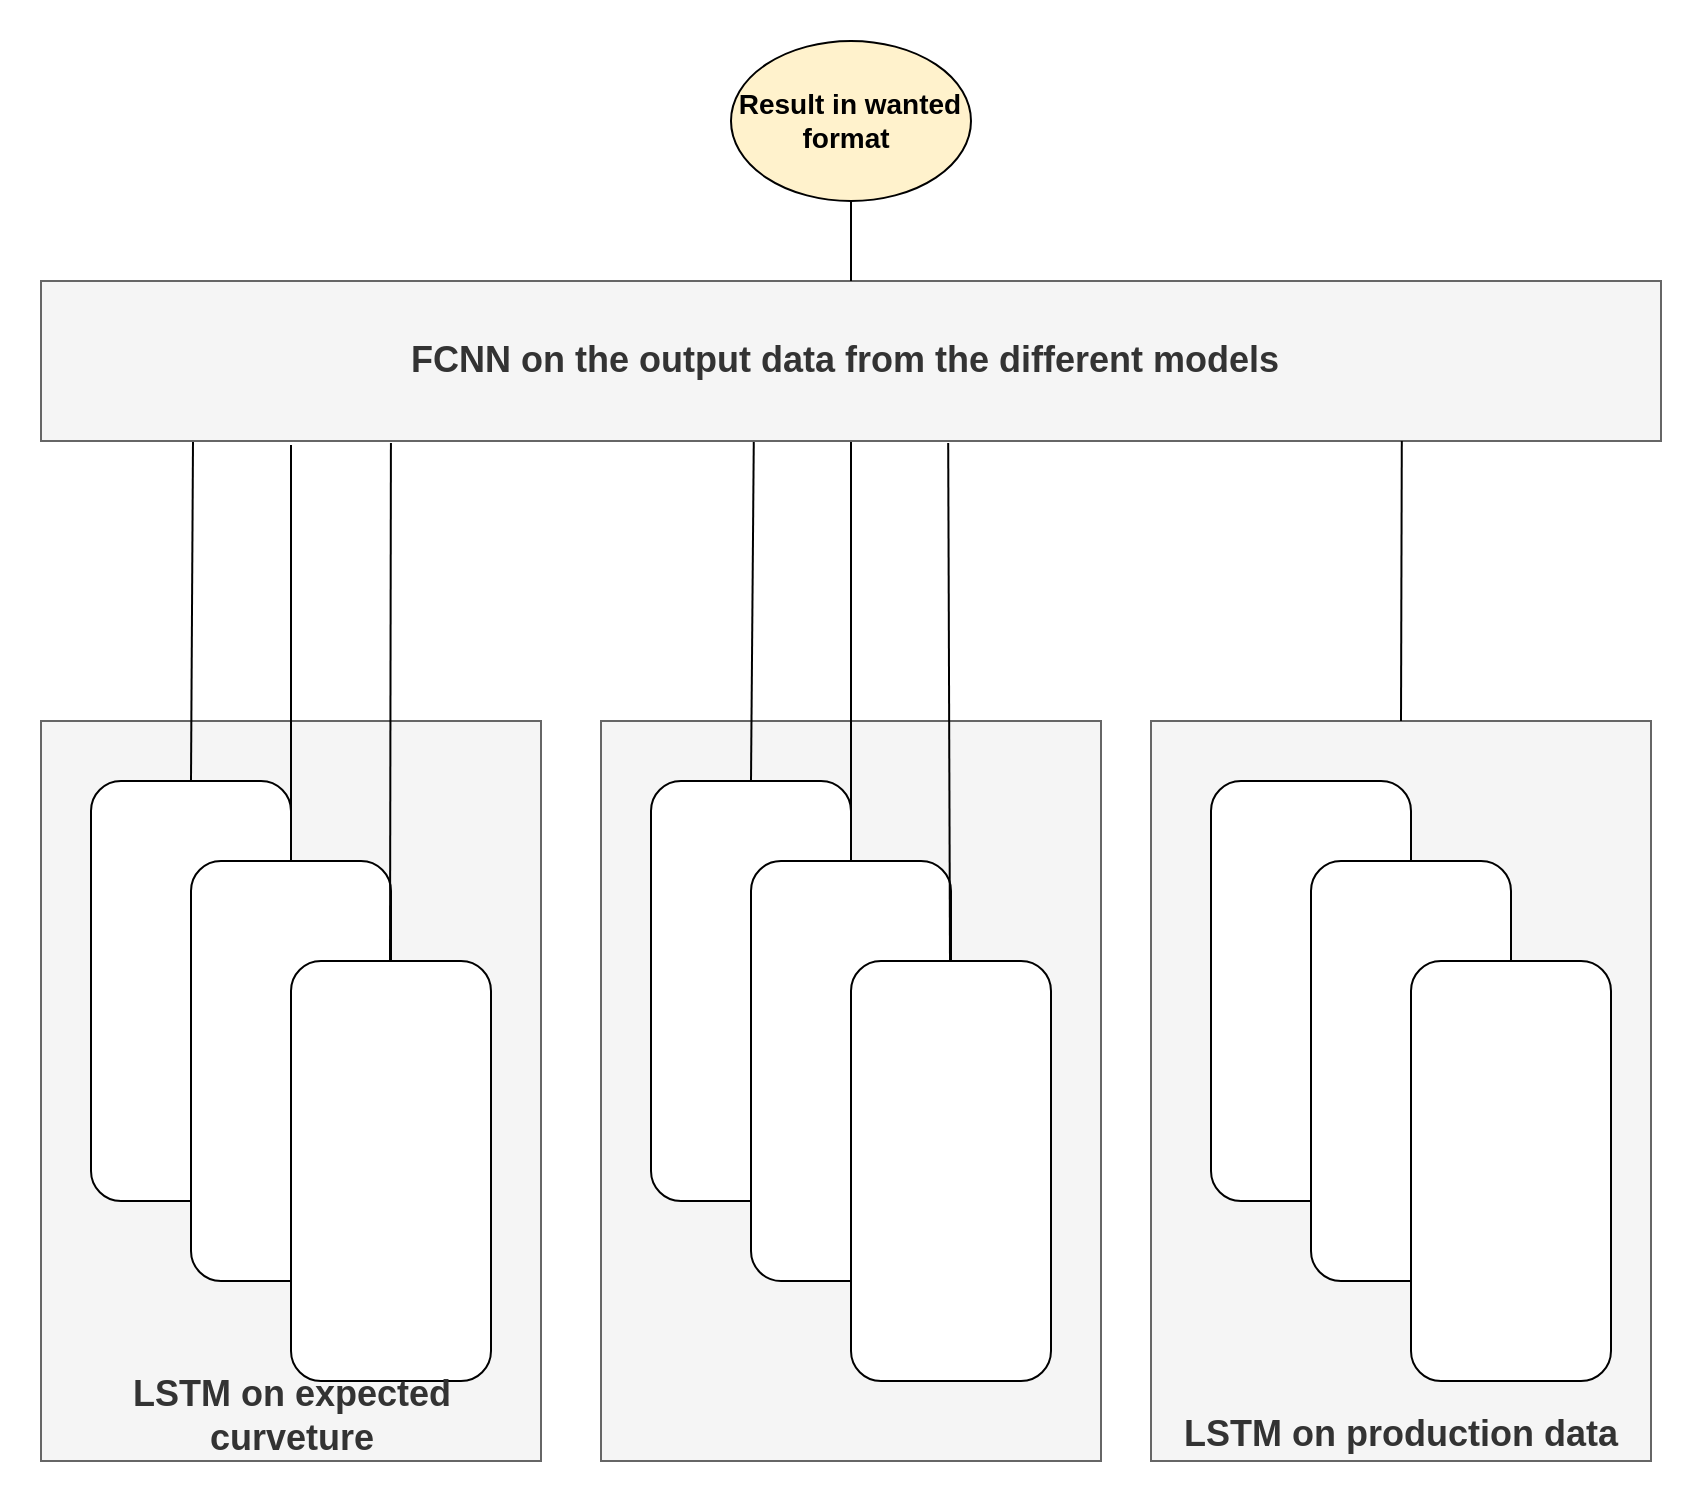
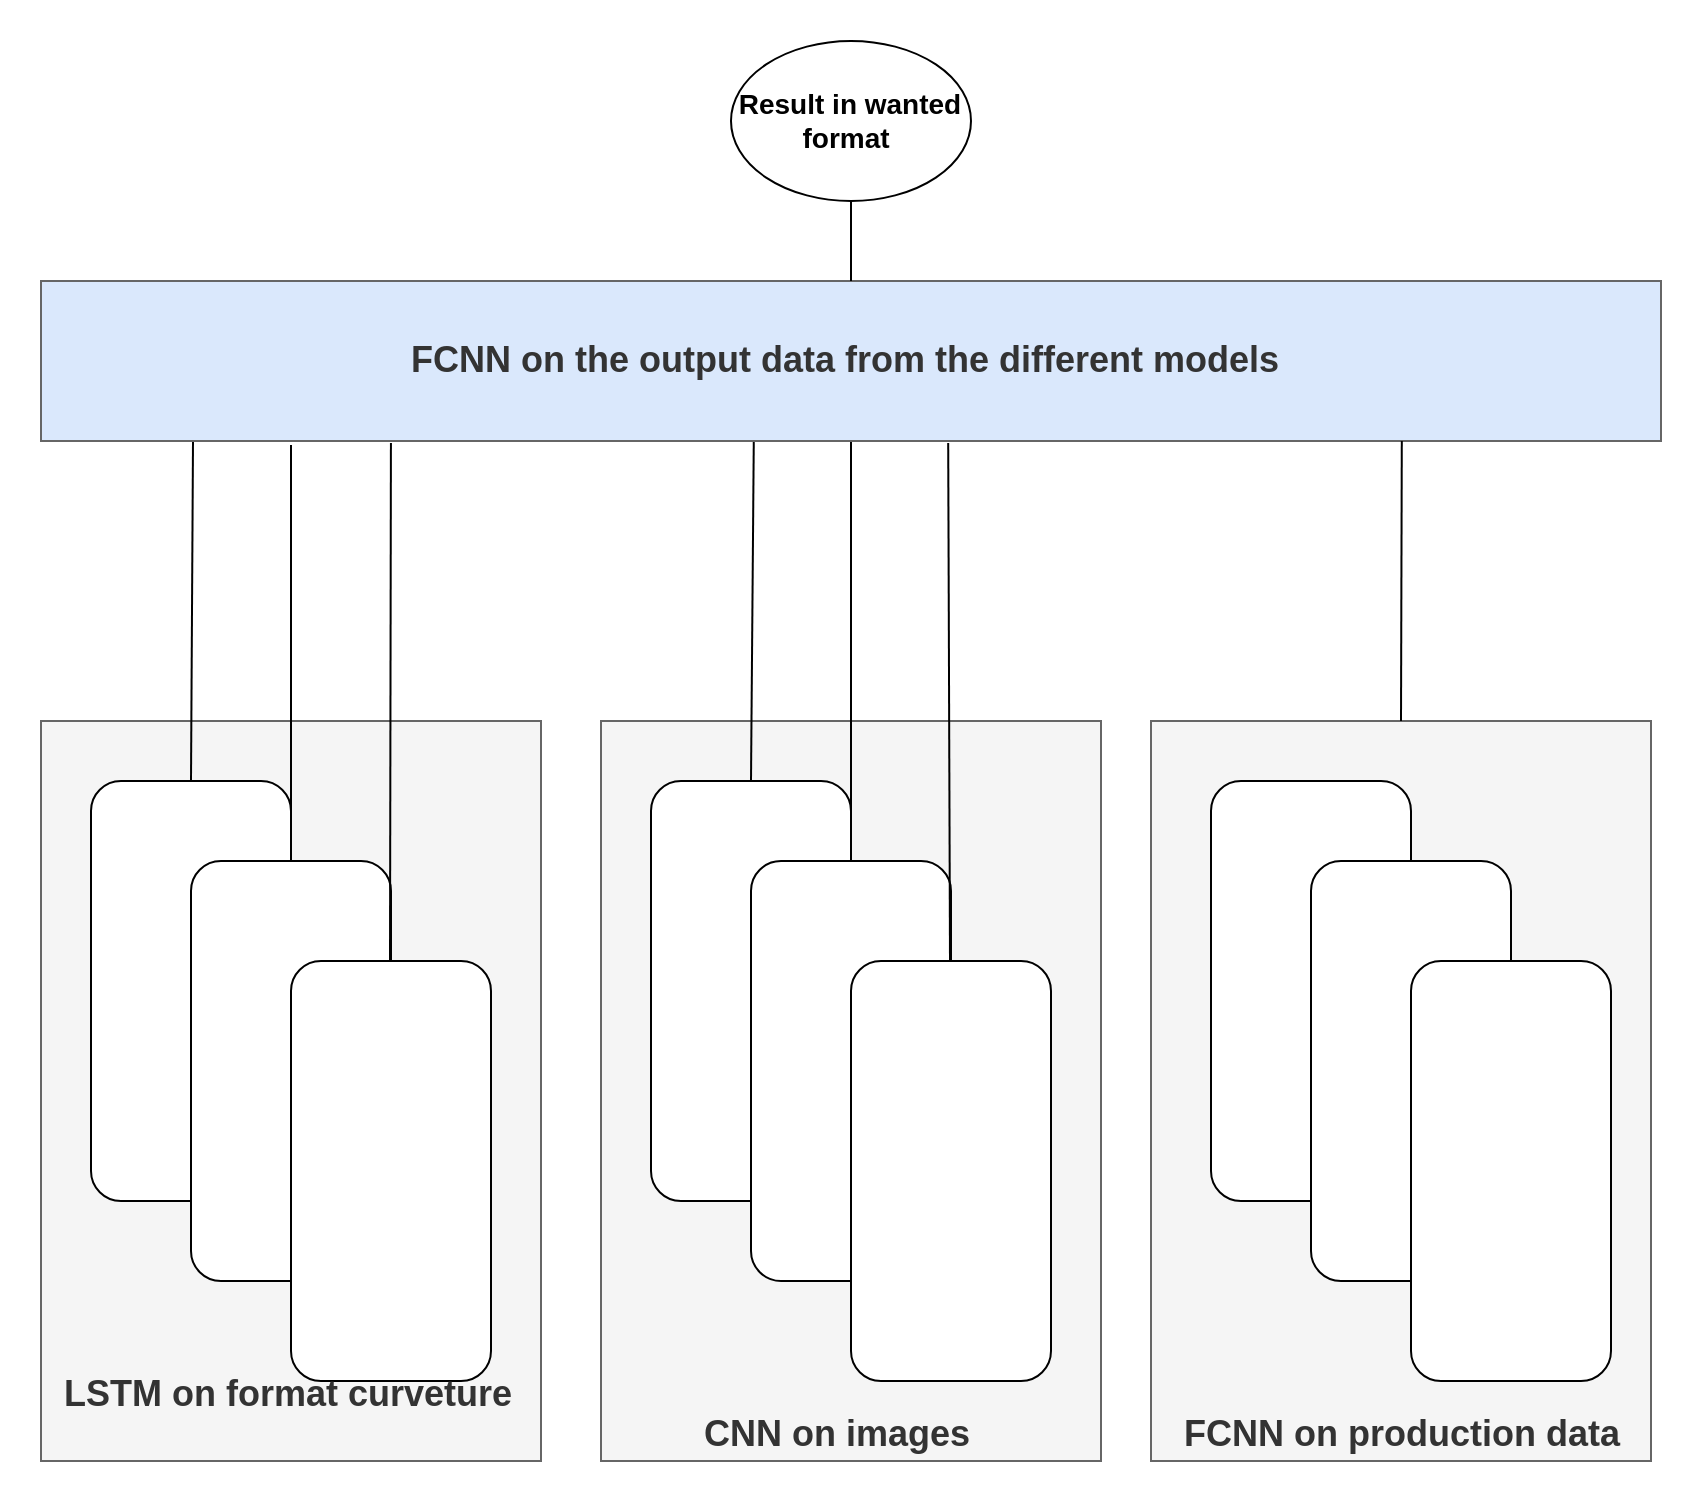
node "Result in wanted format": fillcolor #fff2cc -> #ffffff
node "FCNN on the output data from the different models": fillcolor #f5f5f5 -> #dae8fc
node "LSTM on expected curveture": label "LSTM on expected curveture" -> "LSTM on format curveture"
node "LSTM on production data": label "LSTM on production data" -> "FCNN on production data"
node "CNN on images": added
